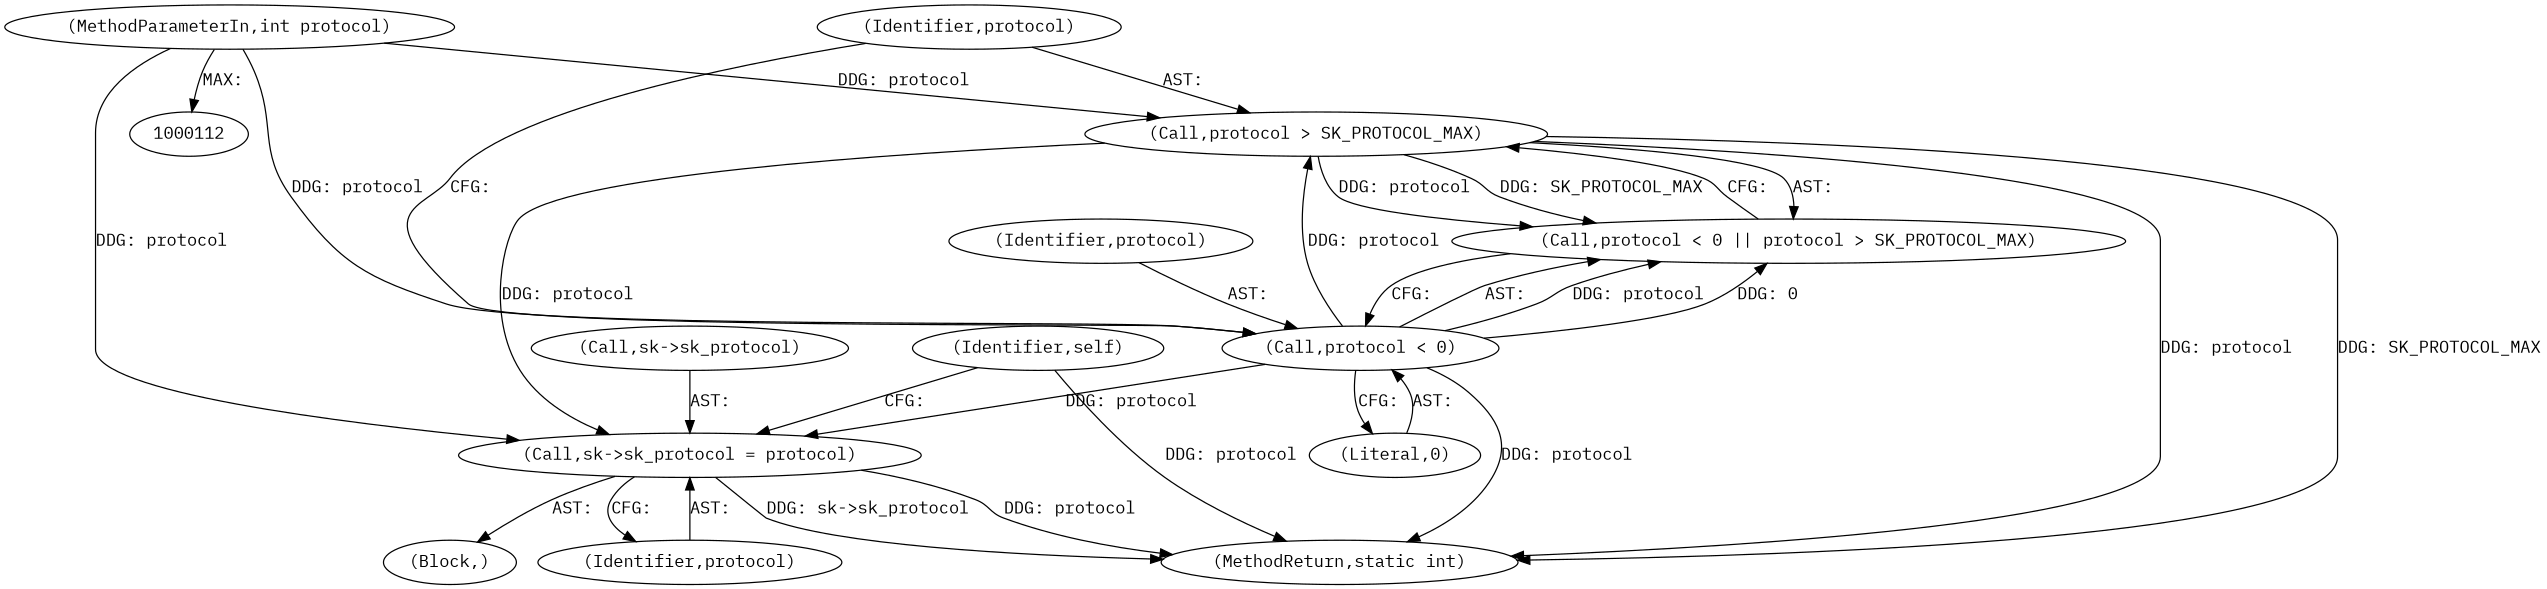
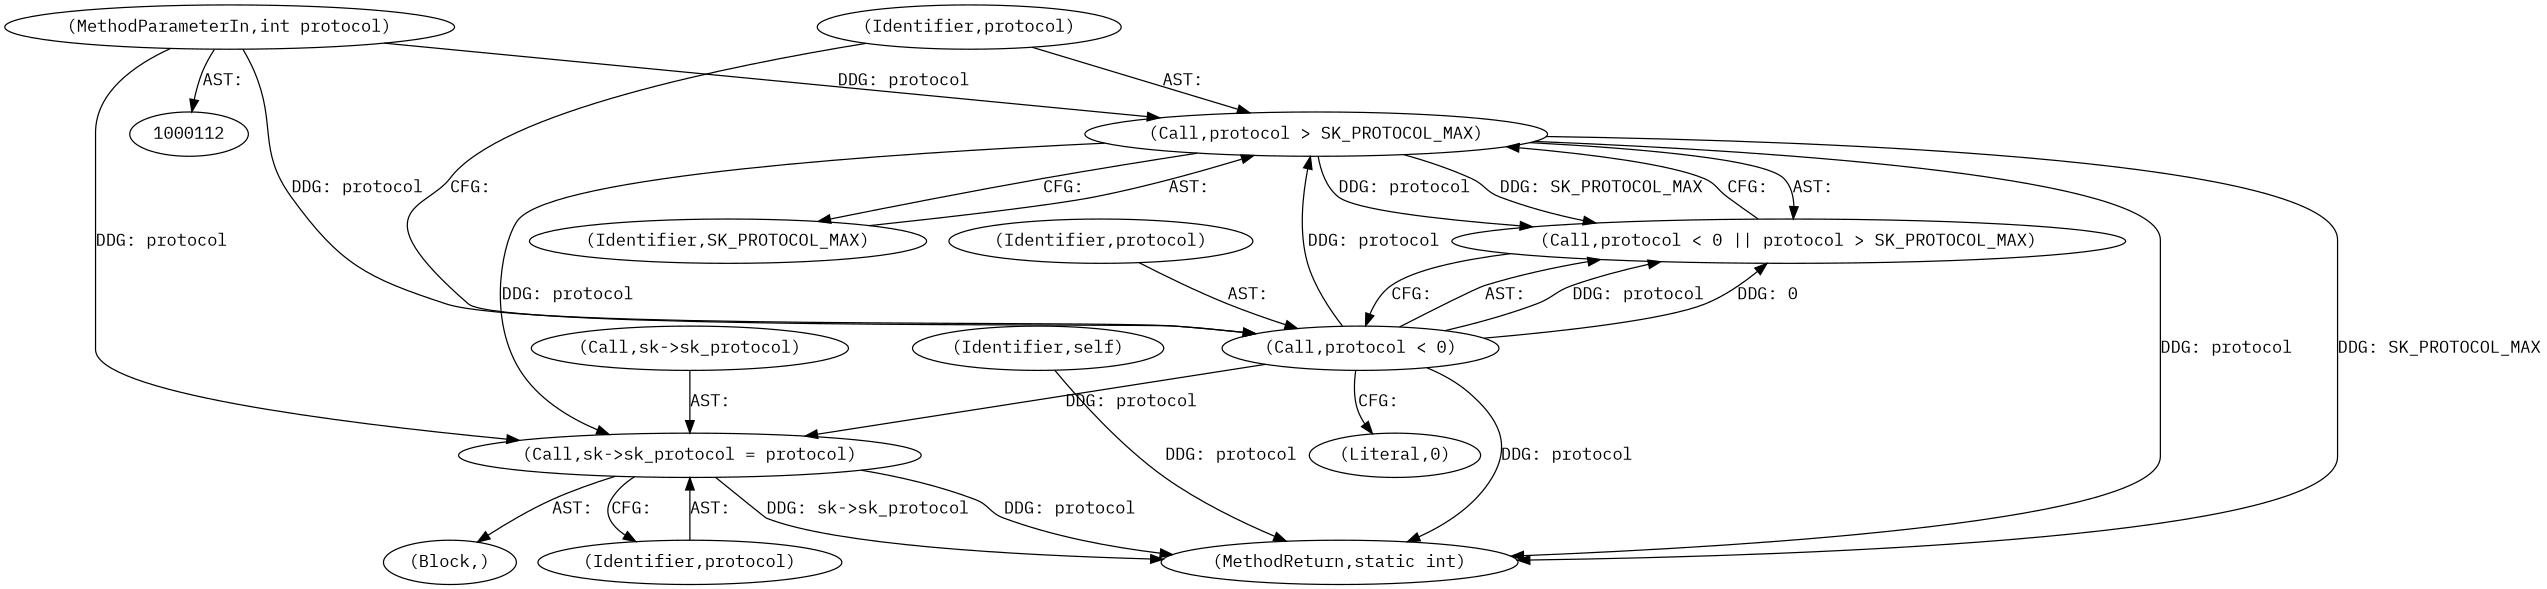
edge "(MethodParameterIn,int protocol)" -> "1000112": label "MAX: " -> "AST: "
node "(Identifier,SK_PROTOCOL_MAX)": added
edge "(Identifier,self)" -> "(Call,sk->sk_protocol = protocol)": removed, label "CFG:"
edge "(Literal,0)" -> "(Call,protocol < 0)": removed, label "AST:"
